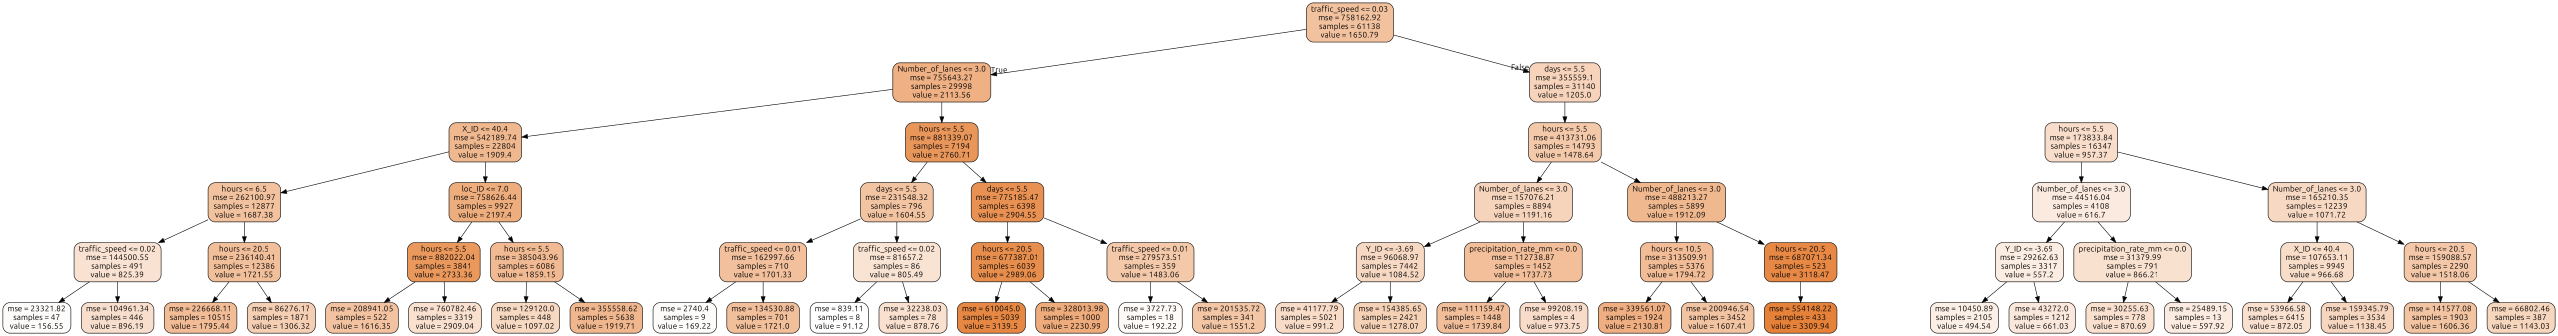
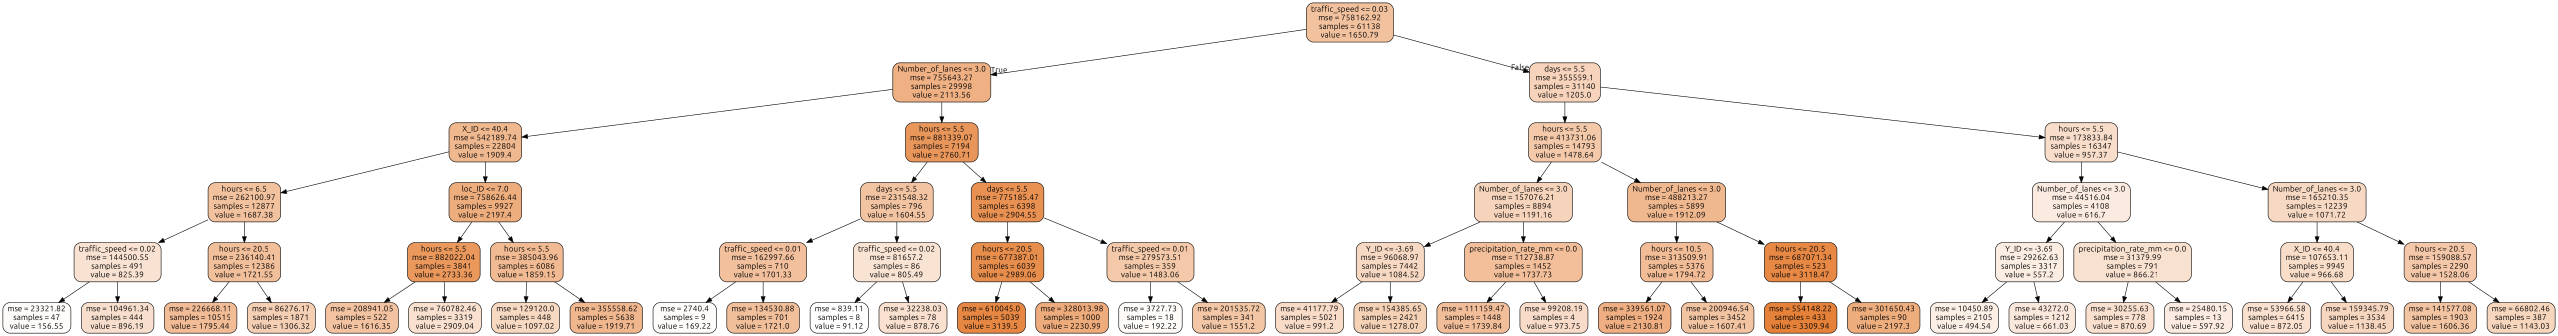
edge "days <= 5.5 mse = 355559.1 samples = 31140 value = 1205.0" -> "hours <= 5.5 mse = 173833.84 samples = 16347 value = 957.37": added
node "hours <= 20.5 mse = 159088.57 samples = 2290 value = 1518.06": label "hours <= 20.5 mse = 159088.57 samples = 2290 value = 1518.06" -> "hours <= 20.5 mse = 159088.57 samples = 2290 value = 1528.06"
node "mse = 104961.34 samples = 446 value = 896.19": label "mse = 104961.34 samples = 446 value = 896.19" -> "mse = 104961.34 samples = 444 value = 896.19"
node "mse = 301650.43 samples = 90 value = 2197.3": added
node "mse = 25489.15 samples = 13 value = 597.92": label "mse = 25489.15 samples = 13 value = 597.92" -> "mse = 25480.15 samples = 13 value = 597.92"
